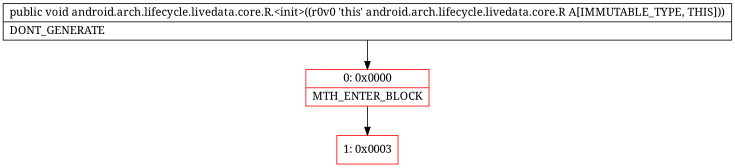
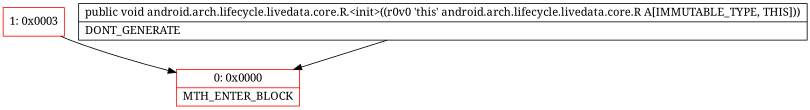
edge "0: 0x0000" -> "1: 0x0003": reversed
